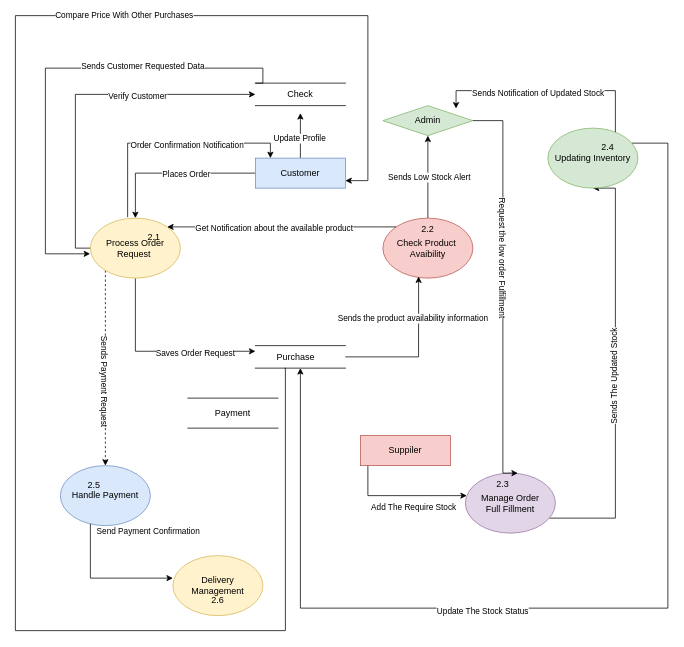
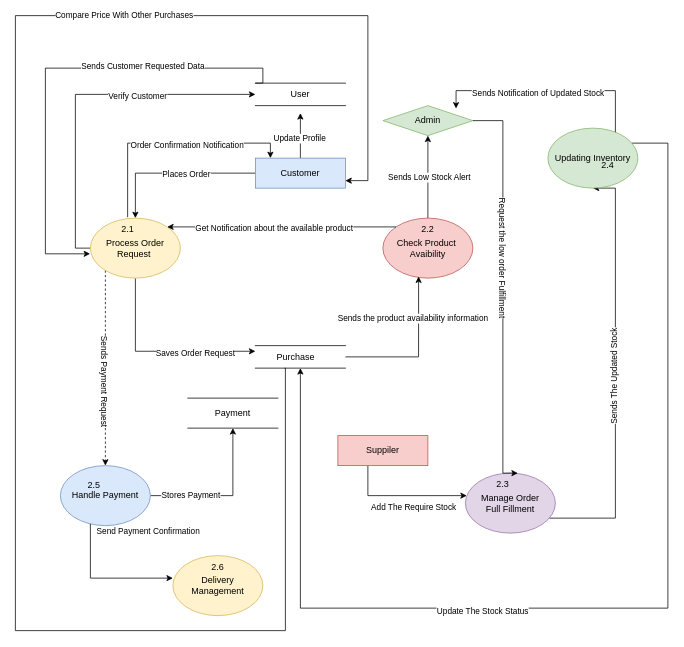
node "Check": label "Check" -> "User"
node "2.4": moved (608, 147) -> (608, 165)
node "2.1": moved (154, 237) -> (128, 229)
node "Suppiler": moved (405, 450) -> (383, 450)
edge "Handle Payment" -> "Payment": added, label "Stores Payment"
node "2.6": moved (218, 600) -> (218, 567)
